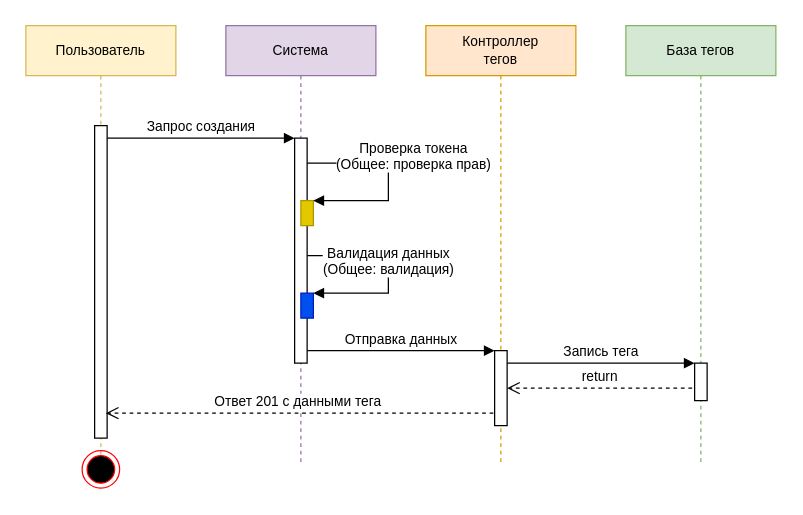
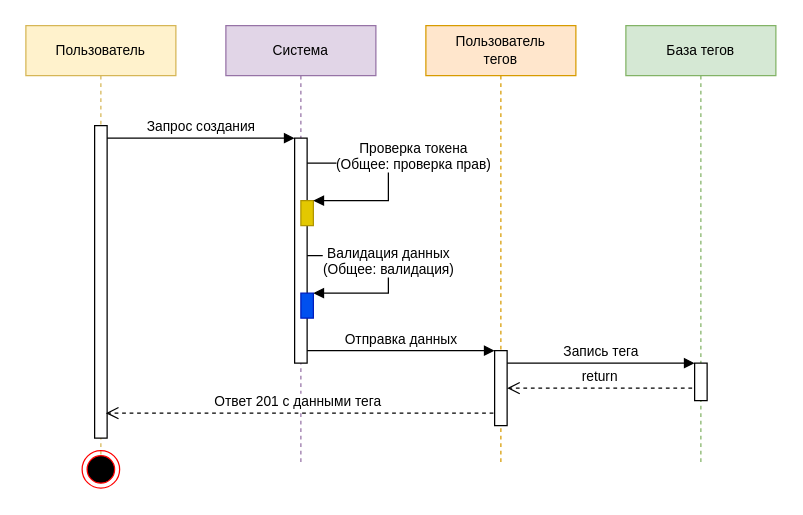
node "Контроллер тегов": label "Контроллер тегов" -> "Пользователь тегов"
